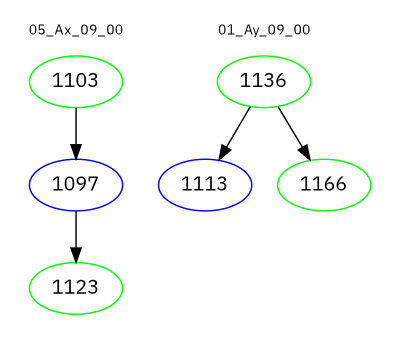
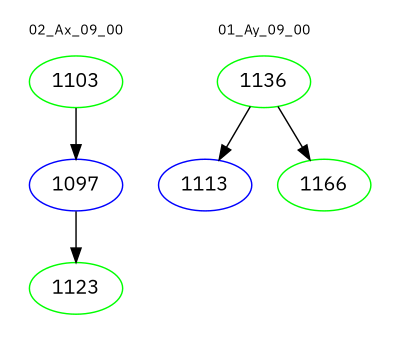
cluster "05_Ax_09_00": label "05_Ax_09_00" -> "02_Ax_09_00"
